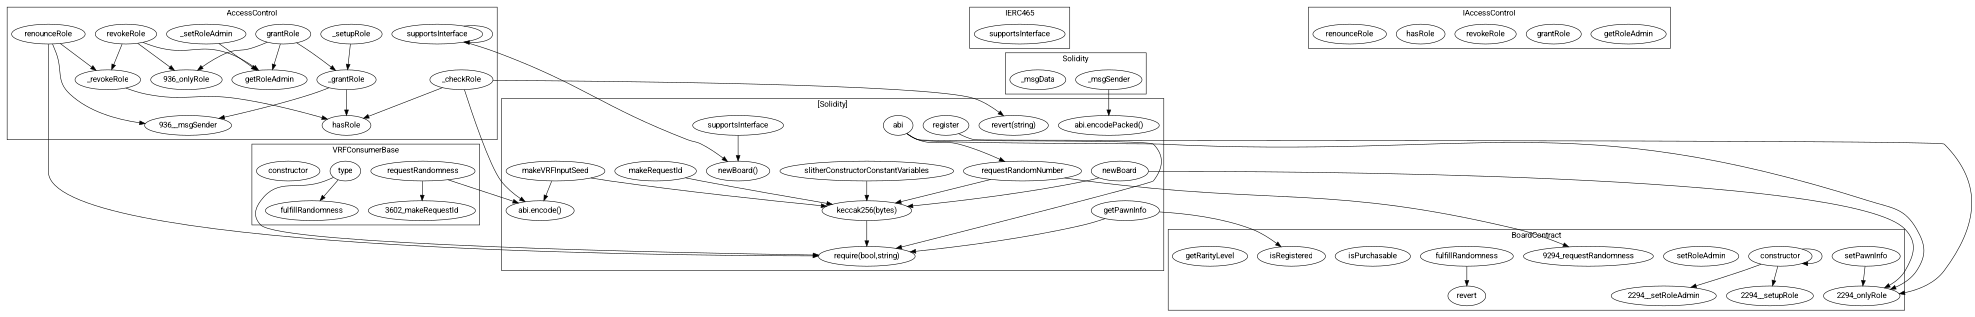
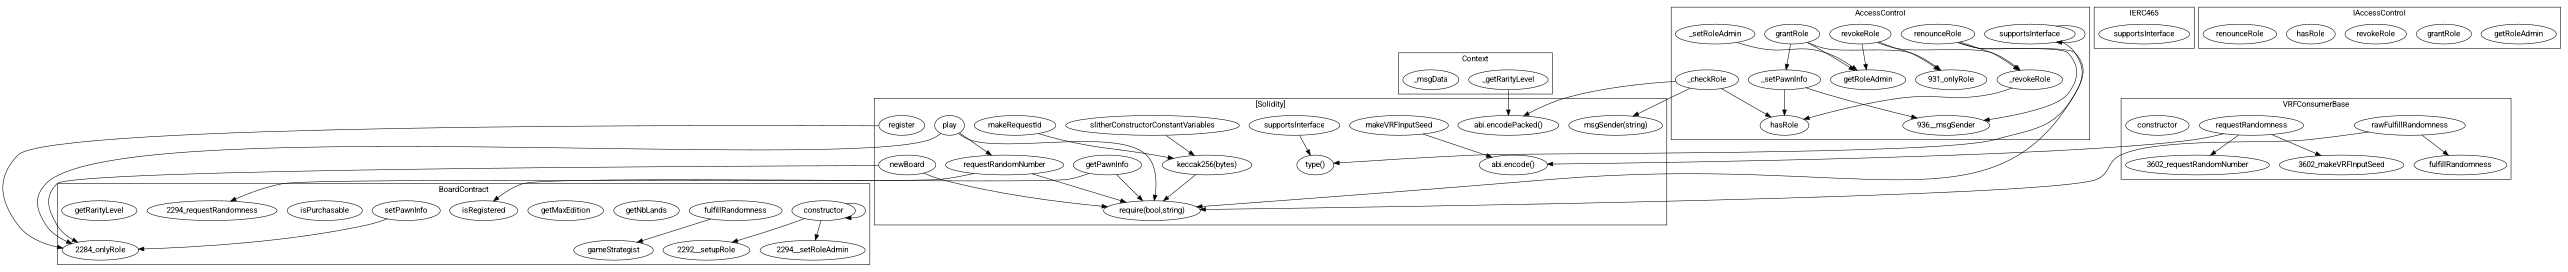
node "_setupRole": removed
cluster "Solidity": label "Solidity" -> "Context"
node "936_onlyRole": label "936_onlyRole" -> "931_onlyRole"
node "_grantRole": label "_grantRole" -> "_setPawnInfo"
node "_msgSender": label "_msgSender" -> "_getRarityLevel"
node "abi": label "abi" -> "play"
node "revert(string)": label "revert(string)" -> "msgSender(string)"
edge "_checkRole" -> "abi.encode()": now "_checkRole" -> "abi.encodePacked()"
node "3602_makeVRFInputSeed": added
node "type": label "type" -> "rawFulfillRandomness"
node "newBoard()": label "newBoard()" -> "type()"
edge "requestRandomNumber" -> "keccak256(bytes)": now "requestRandomNumber" -> "require(bool,string)"
edge "makeVRFInputSeed" -> "keccak256(bytes)": removed
edge "newBoard" -> "keccak256(bytes)": now "newBoard" -> "require(bool,string)"
node "3602_makeRequestId": label "3602_makeRequestId" -> "3602_requestRandomNumber"
node "getNbLands": added
node "9294_requestRandomness": label "9294_requestRandomness" -> "2294_requestRandomness"
node "setRoleAdmin": label "setRoleAdmin" -> "getMaxEdition"
node "revert": label "revert" -> "gameStrategist"
node "2294__setupRole": label "2294__setupRole" -> "2292__setupRole"
node "2294_onlyRole": label "2294_onlyRole" -> "2284_onlyRole"
